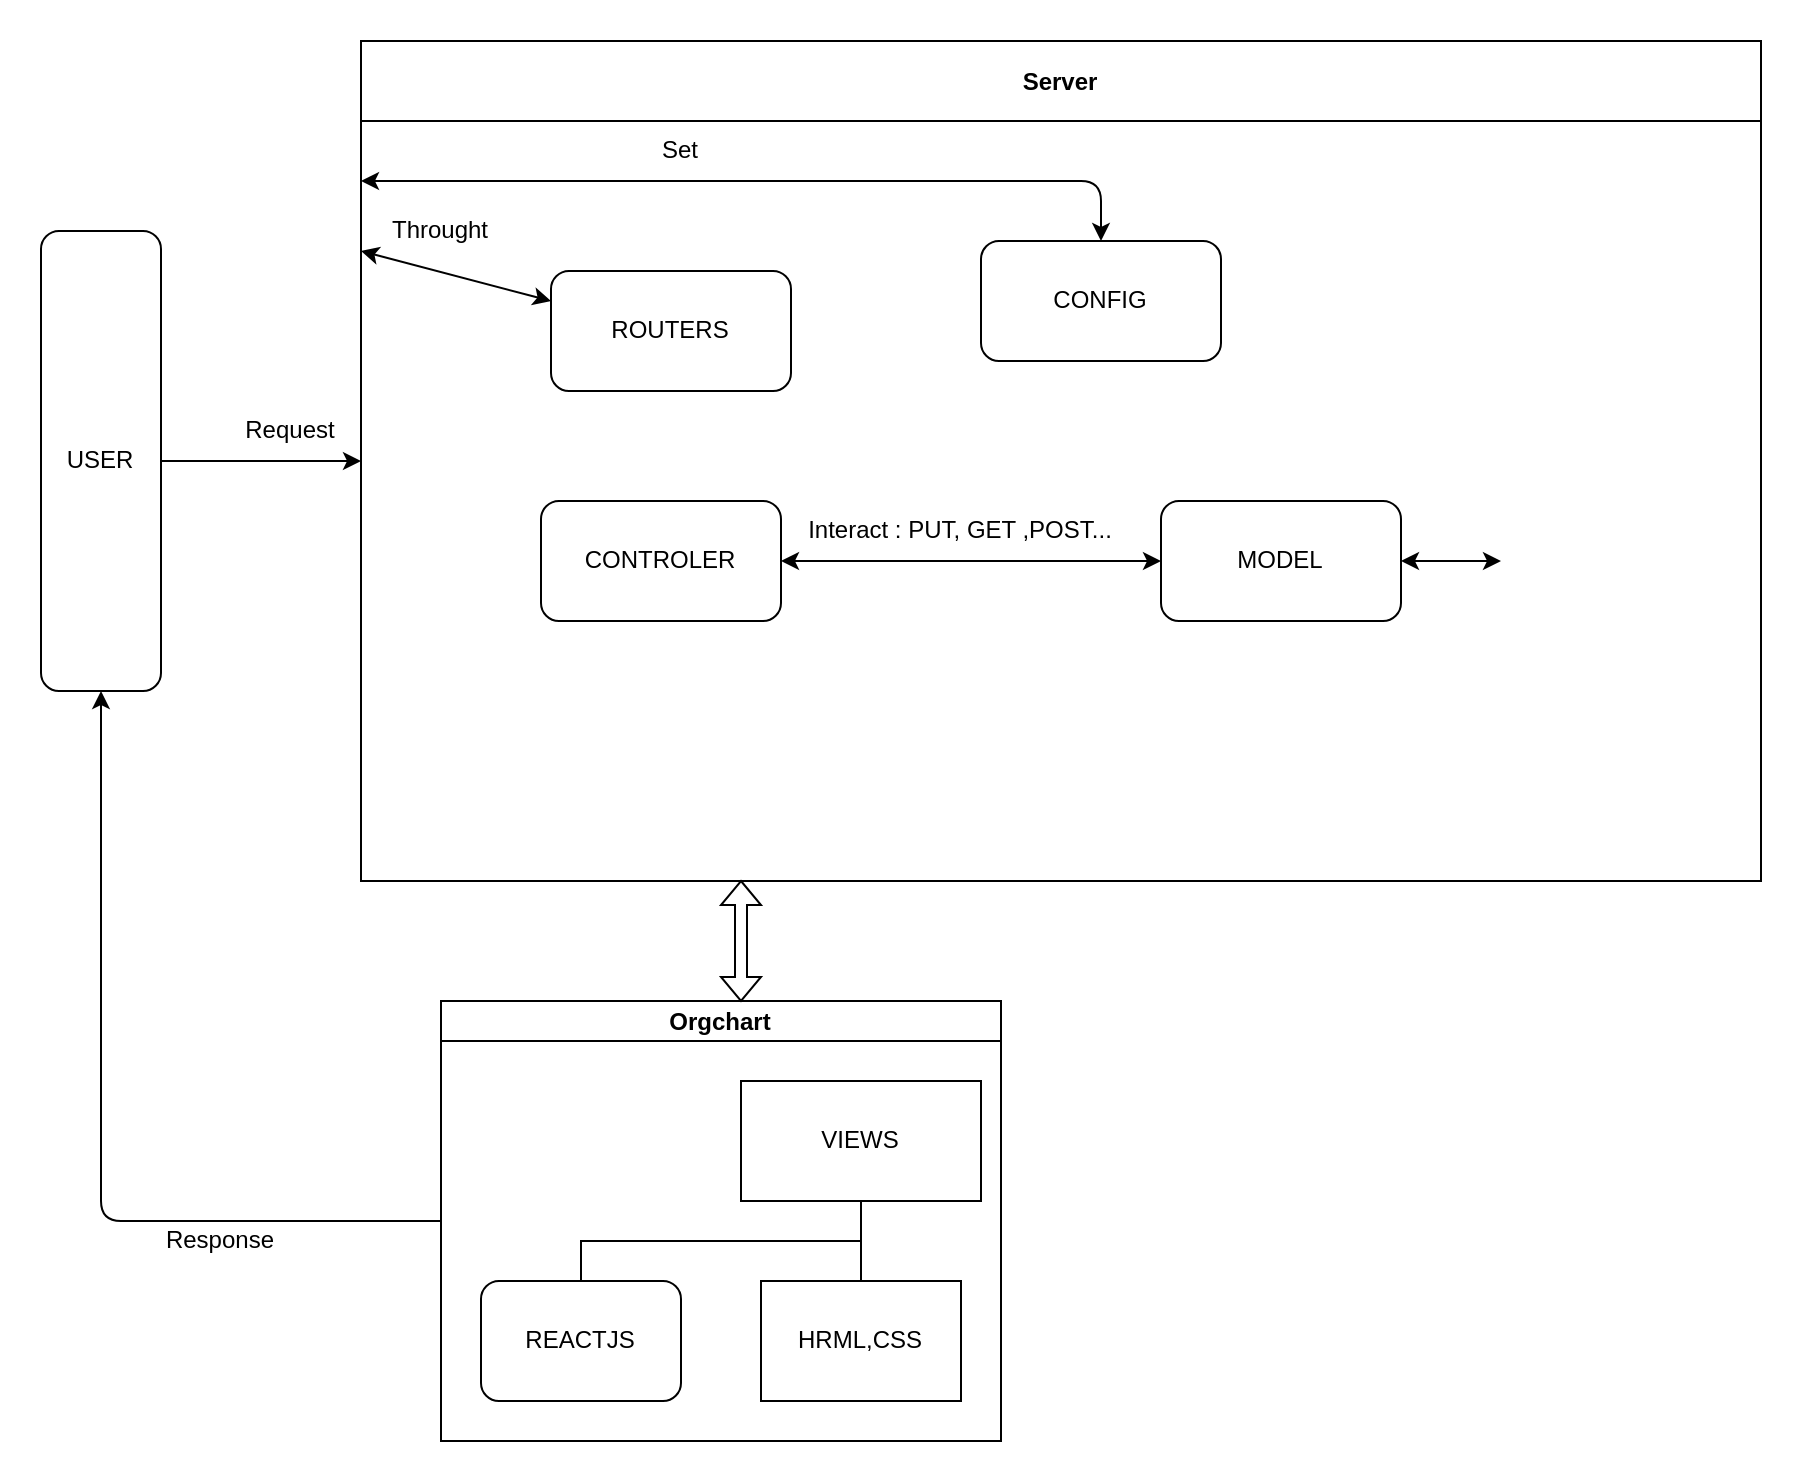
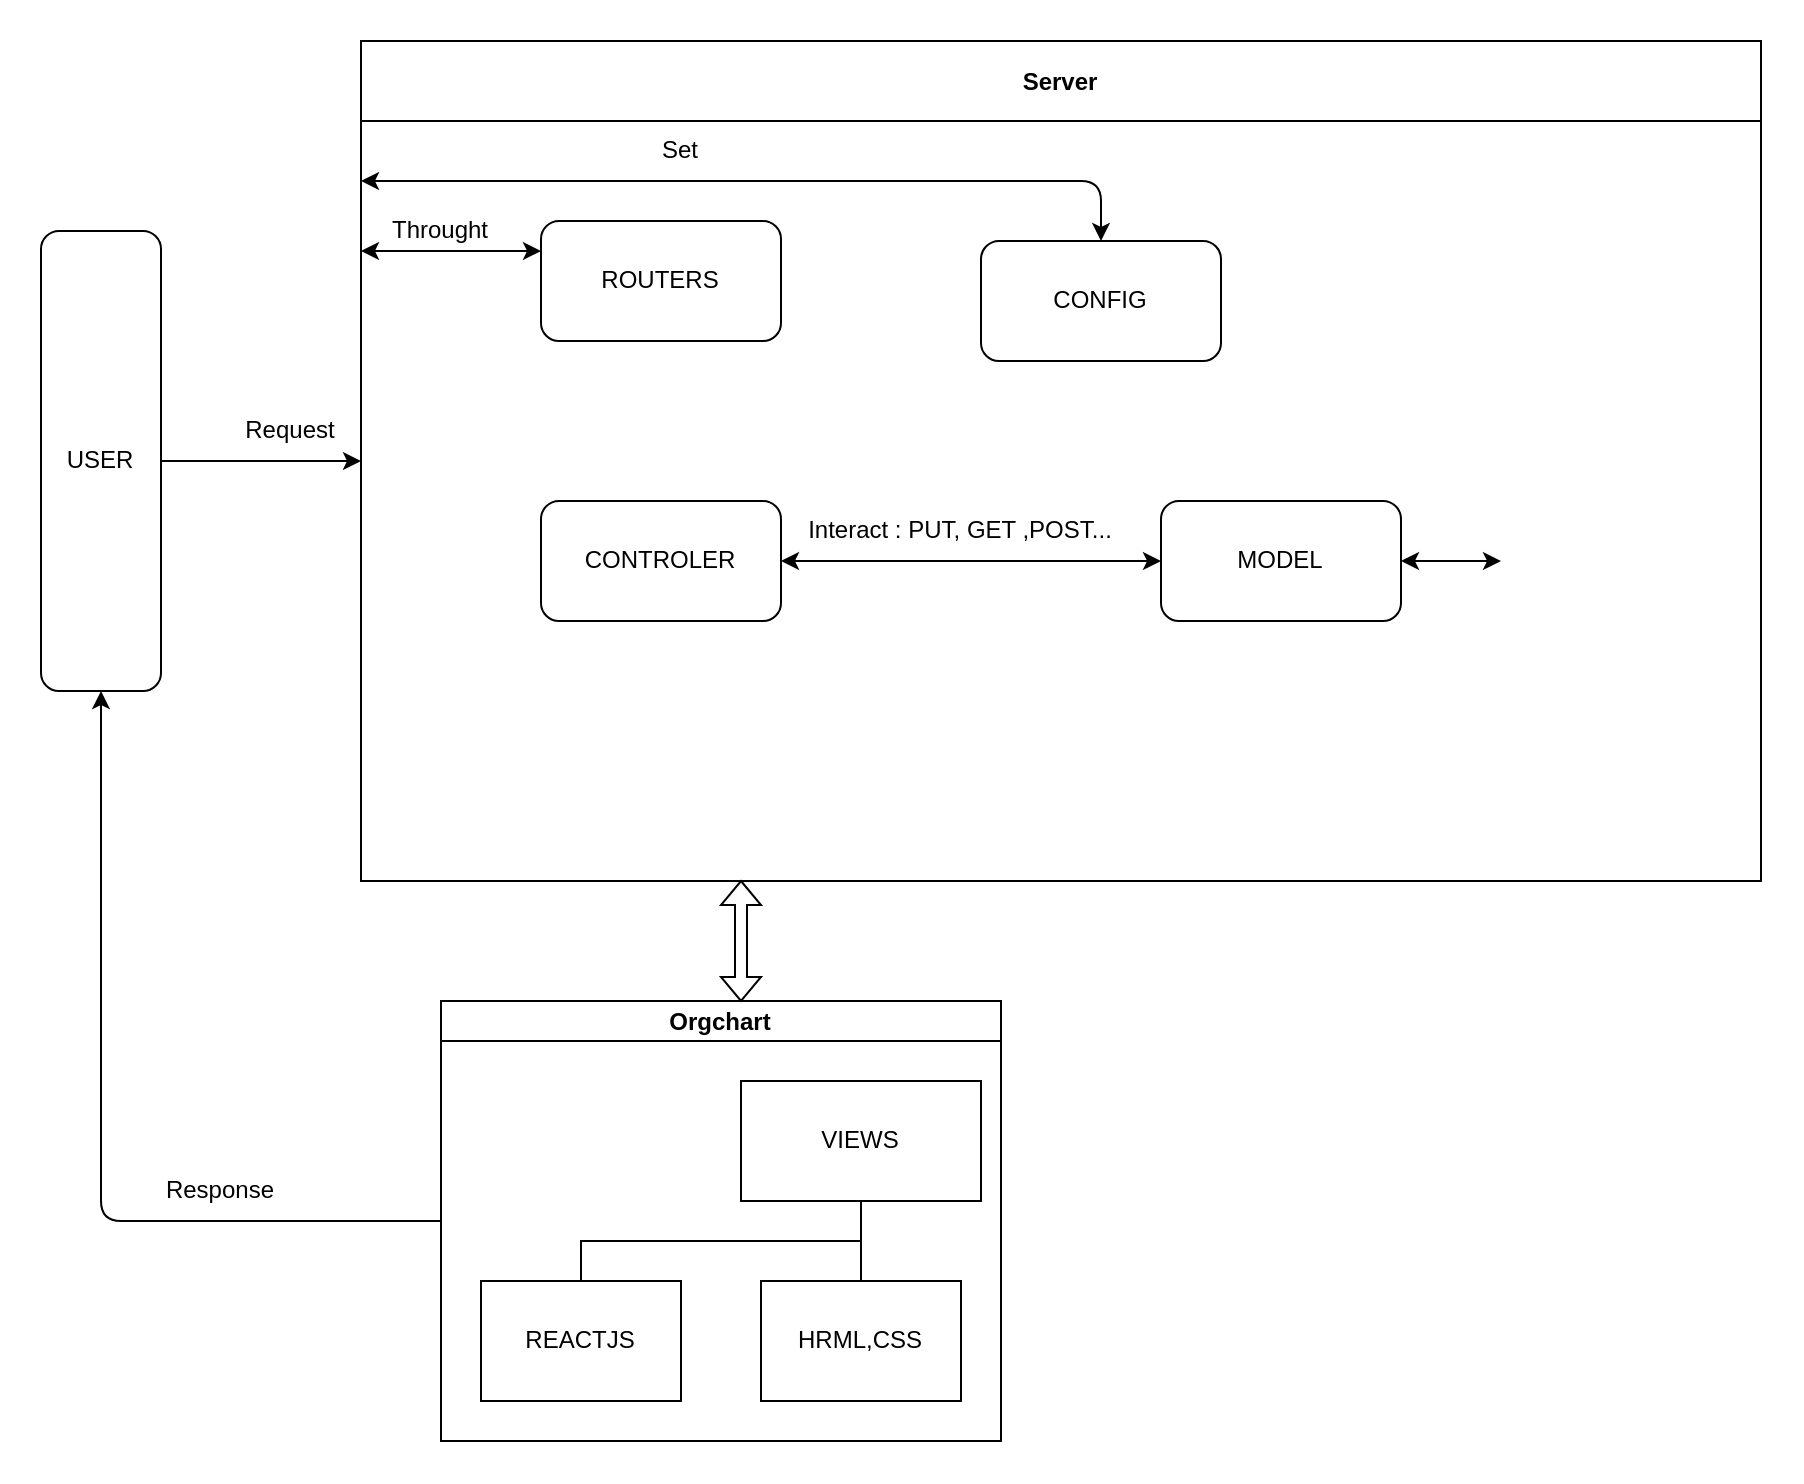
node "ROUTERS": moved (671, 331) -> (661, 281)
node "Response": moved (221, 1241) -> (221, 1191)
node "REACTJS": shape rounded rectangle -> rectangle
